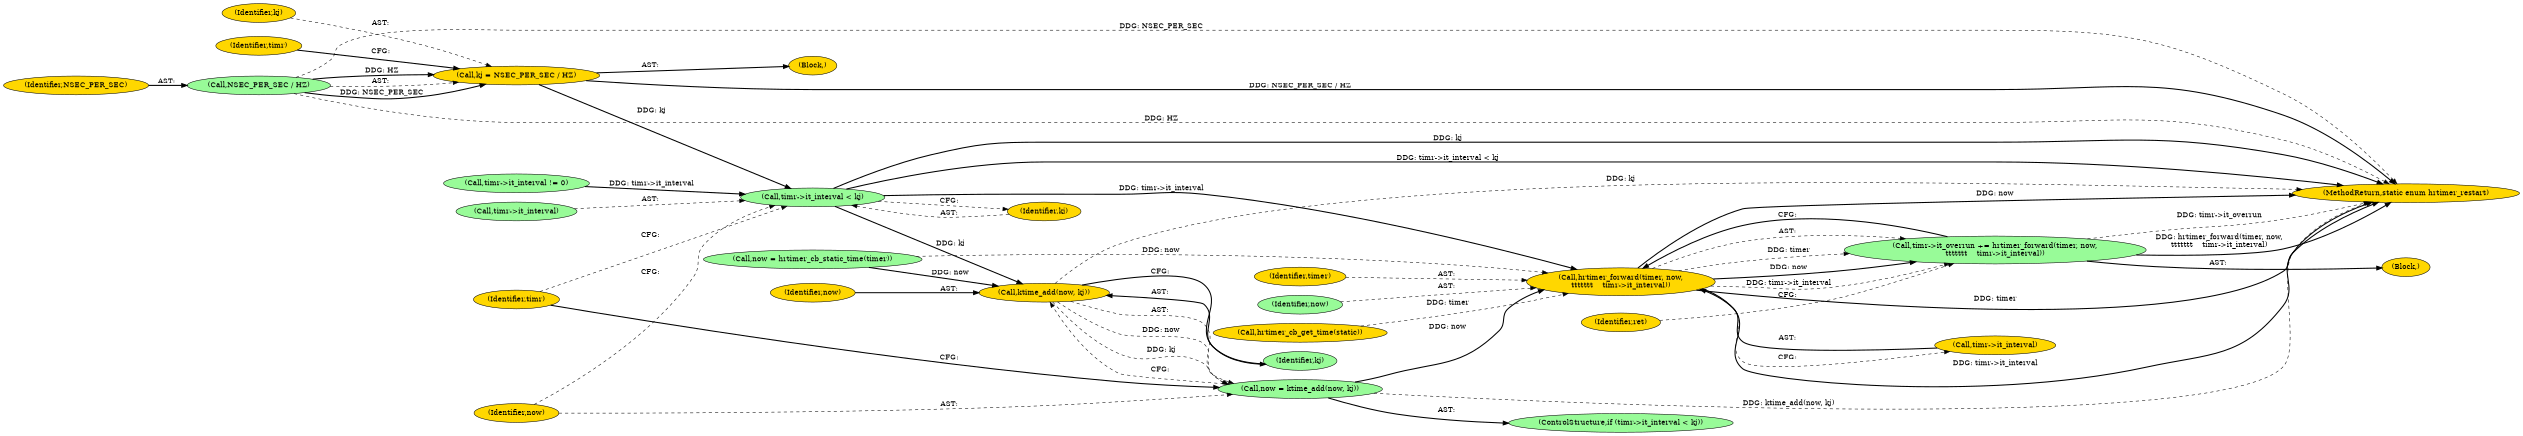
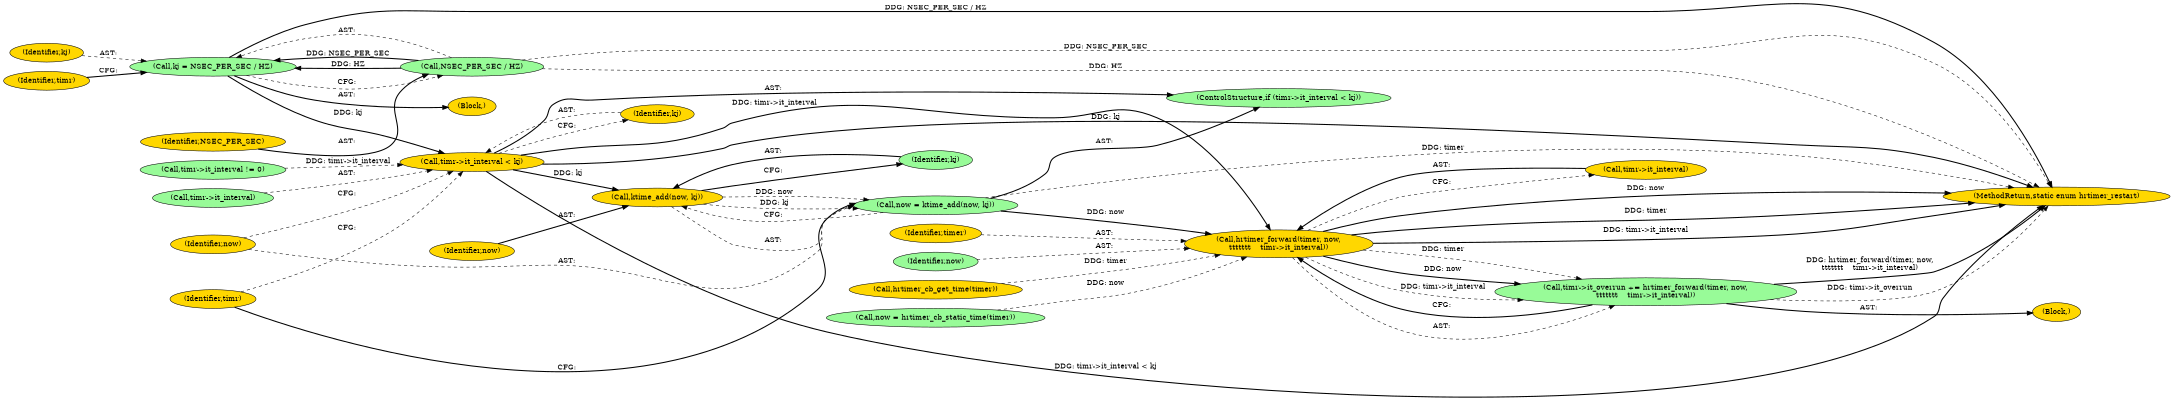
node "(Call,kj = NSEC_PER_SEC / HZ)": fillcolor gold -> palegreen
edge "(Call,kj = NSEC_PER_SEC / HZ)" -> "(Call,NSEC_PER_SEC / HZ)": added, label "CFG:"
edge "(Call,timr->it_interval < kj)" -> "(ControlStructure,if (timr->it_interval < kj))": added, label "AST:"
edge "(Call,ktime_add(now, kj))" -> "(MethodReturn,static enum hrtimer_restart)": removed, label "DDG: kj"
edge "(Call,timr->it_interval != 0)" -> "(Call,timr->it_interval < kj)": style bold -> dashed
node "(Call,timr->it_interval < kj)": fillcolor palegreen -> gold
edge "(Call,now = hrtimer_cb_static_time(timer))" -> "(Call,ktime_add(now, kj))": removed, label "DDG: now"
node "(Identifier,ret)": removed
node "(Call,hrtimer_cb_get_time(static))": label "(Call,hrtimer_cb_get_time(static))" -> "(Call,hrtimer_cb_get_time(timer))"
edge "(Call,now = ktime_add(now, kj))" -> "(MethodReturn,static enum hrtimer_restart)": label "DDG: ktime_add(now, kj)" -> "DDG: timer"
